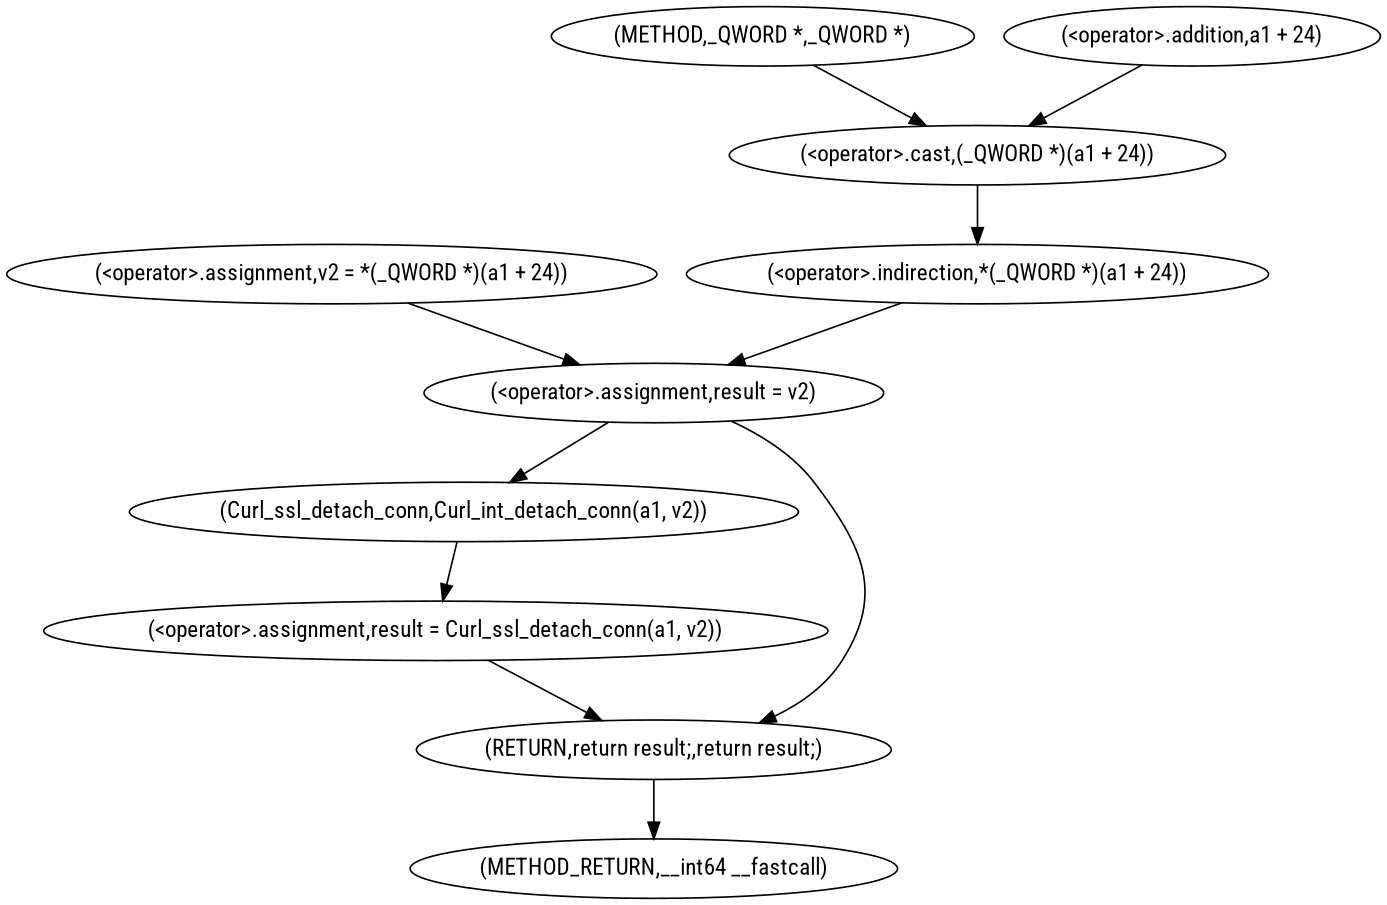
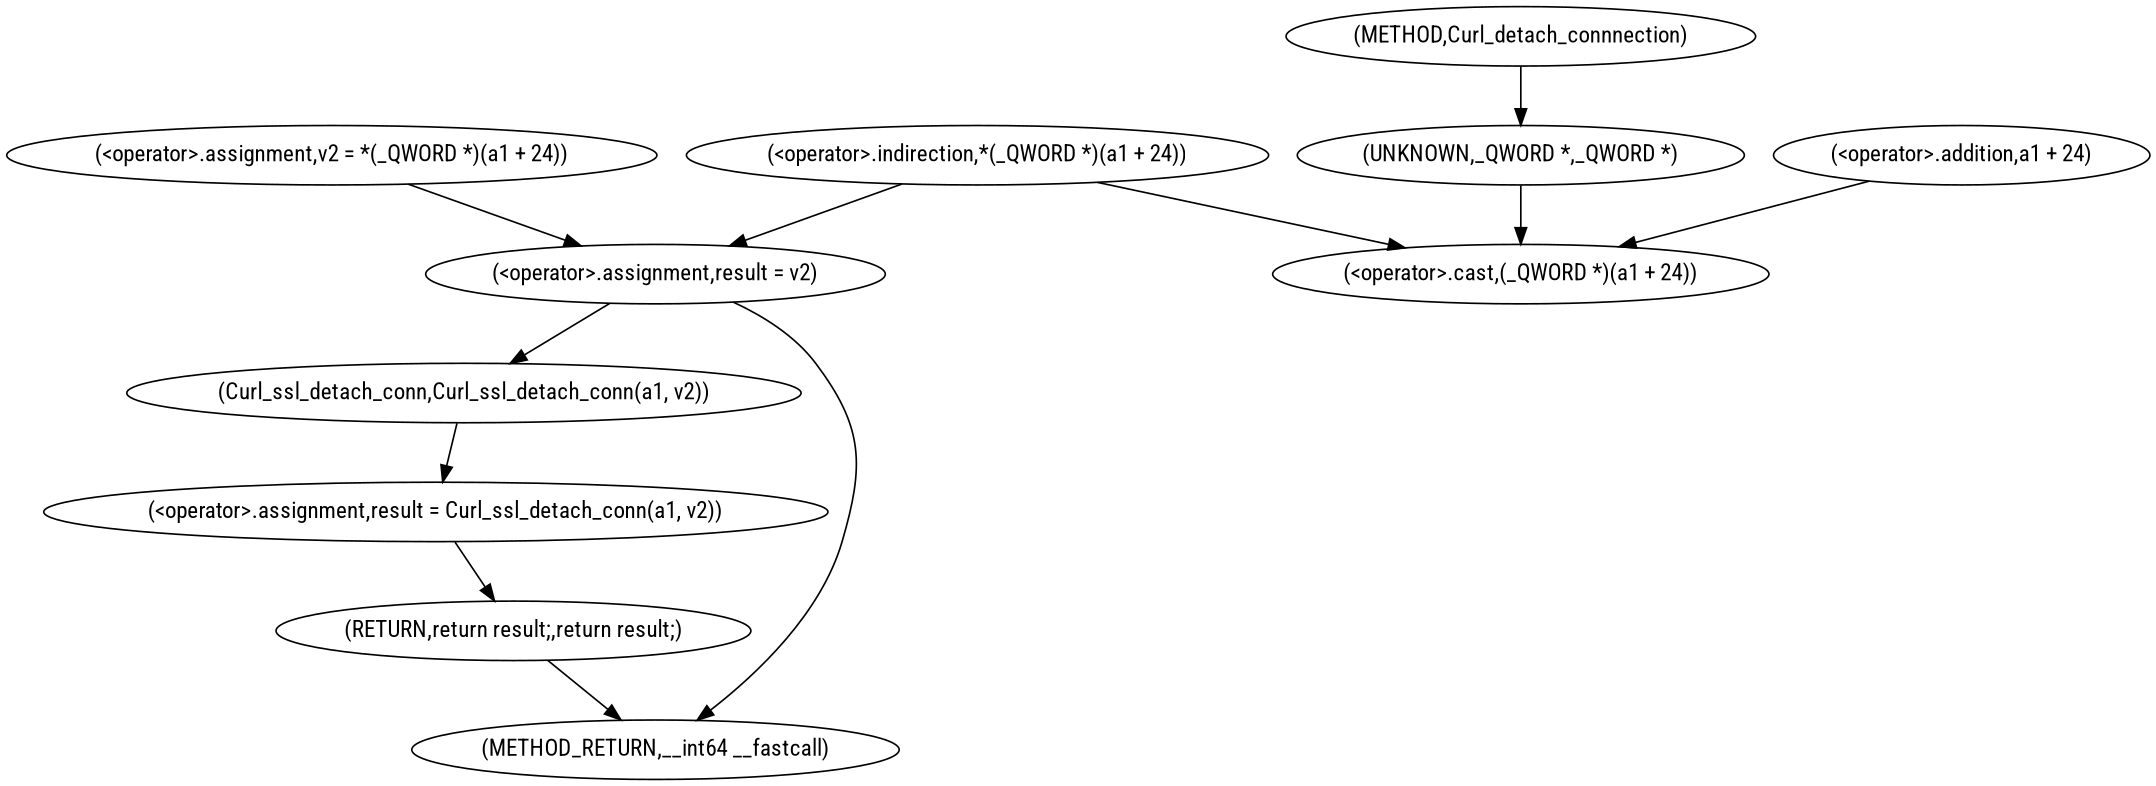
node "(METHOD,_QWORD *,_QWORD *)": label "(METHOD,_QWORD *,_QWORD *)" -> "(UNKNOWN,_QWORD *,_QWORD *)"
node "(METHOD,Curl_detach_connnection)": added
edge "(<operator>.cast,(_QWORD *)(a1 + 24))" -> "(<operator>.indirection,*(_QWORD *)(a1 + 24))": reversed
node "(Curl_ssl_detach_conn,Curl_int_detach_conn(a1, v2))": label "(Curl_ssl_detach_conn,Curl_int_detach_conn(a1, v2))" -> "(Curl_ssl_detach_conn,Curl_ssl_detach_conn(a1, v2))"
edge "(<operator>.assignment,result = v2)" -> "(RETURN,return result;,return result;)": now "(<operator>.assignment,result = v2)" -> "(METHOD_RETURN,__int64 __fastcall)"
